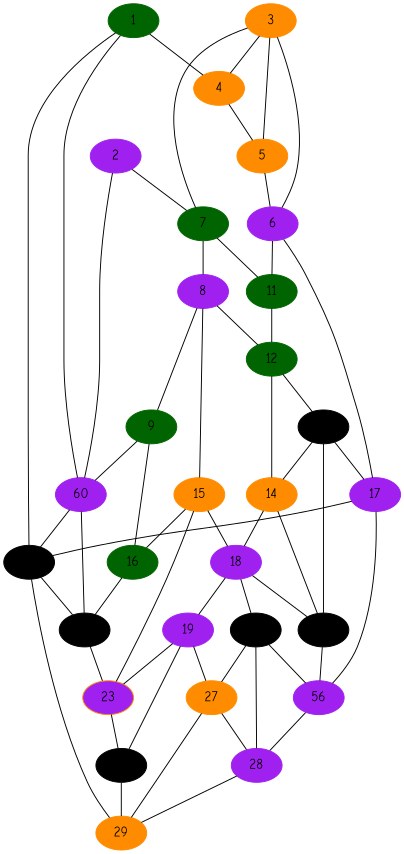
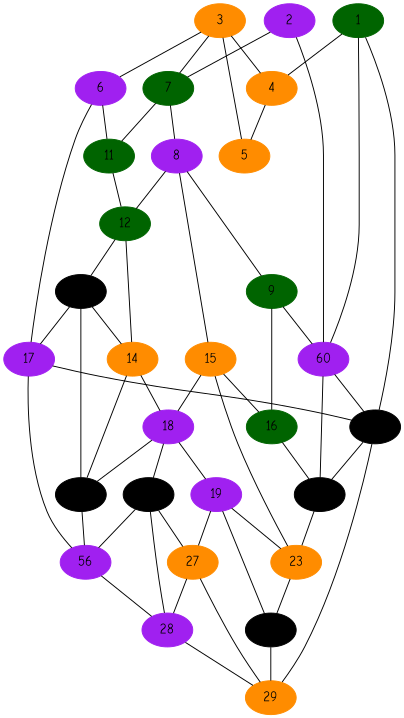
edge "5" -- "6": removed
node "23": fillcolor purple -> darkorange
